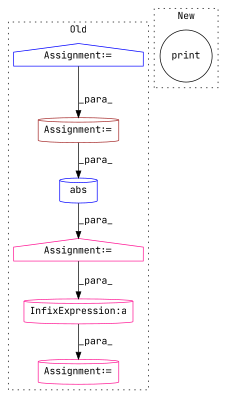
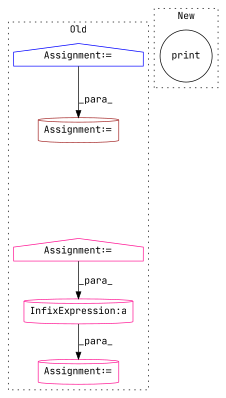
node "abs": removed
